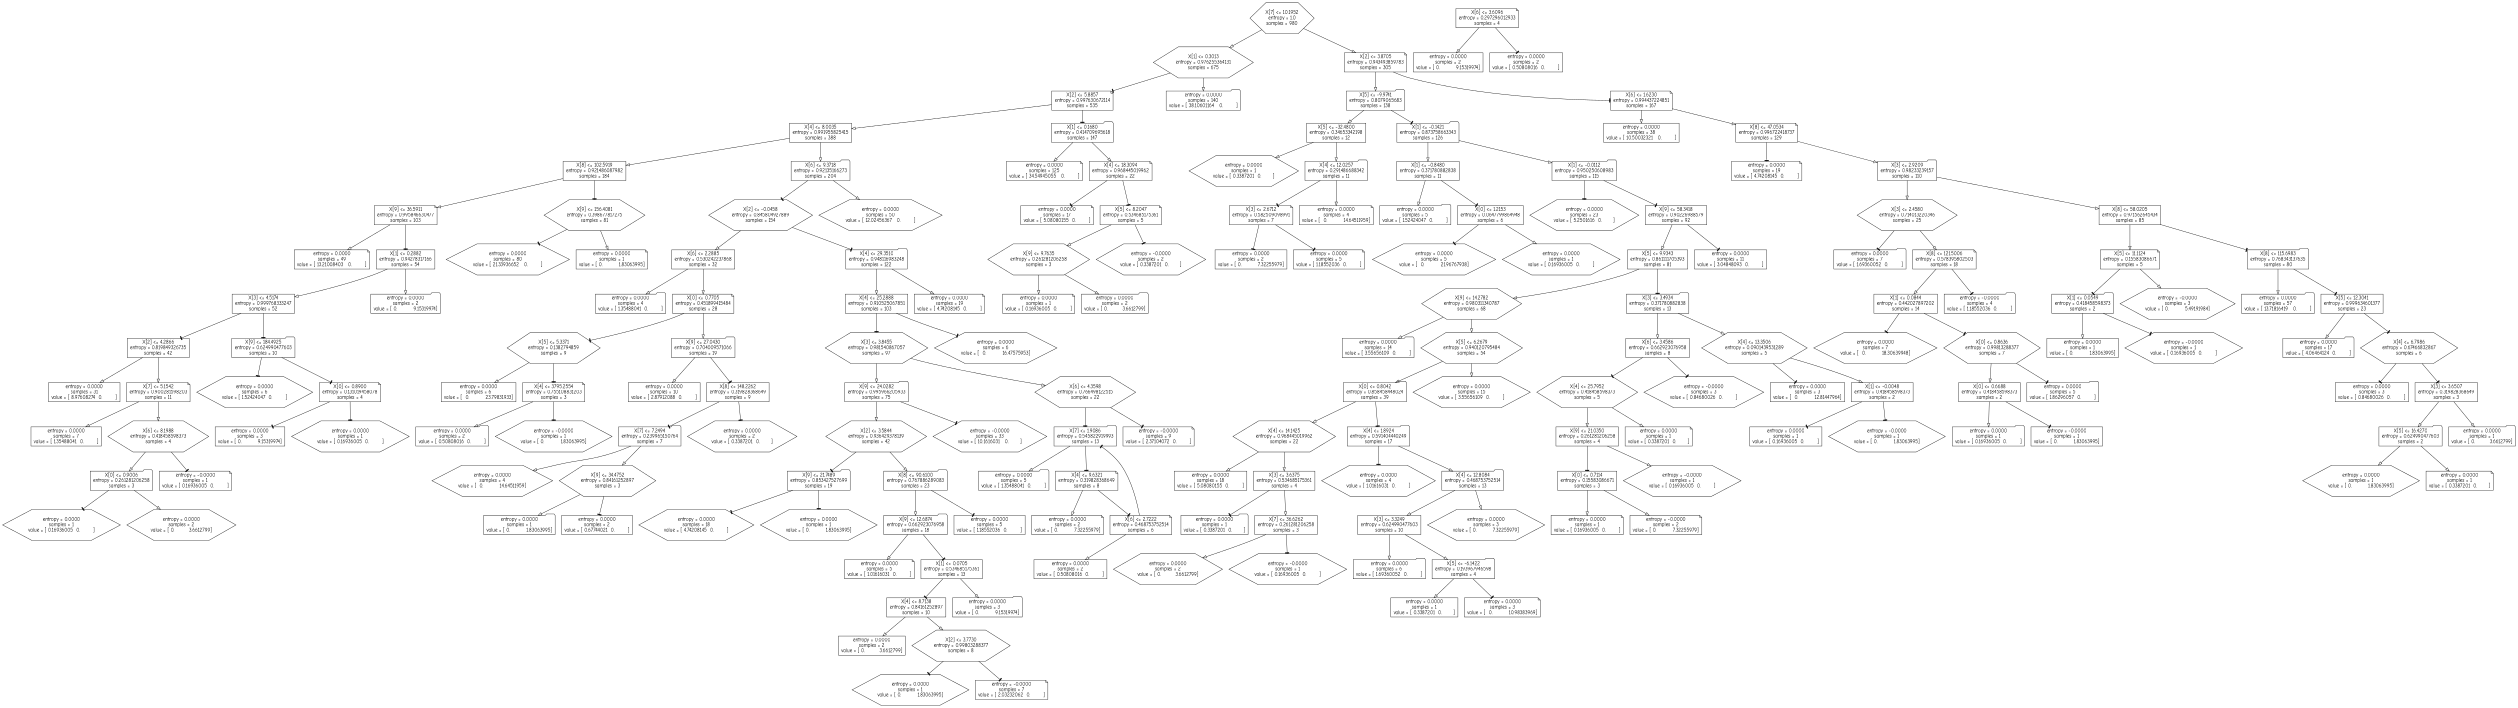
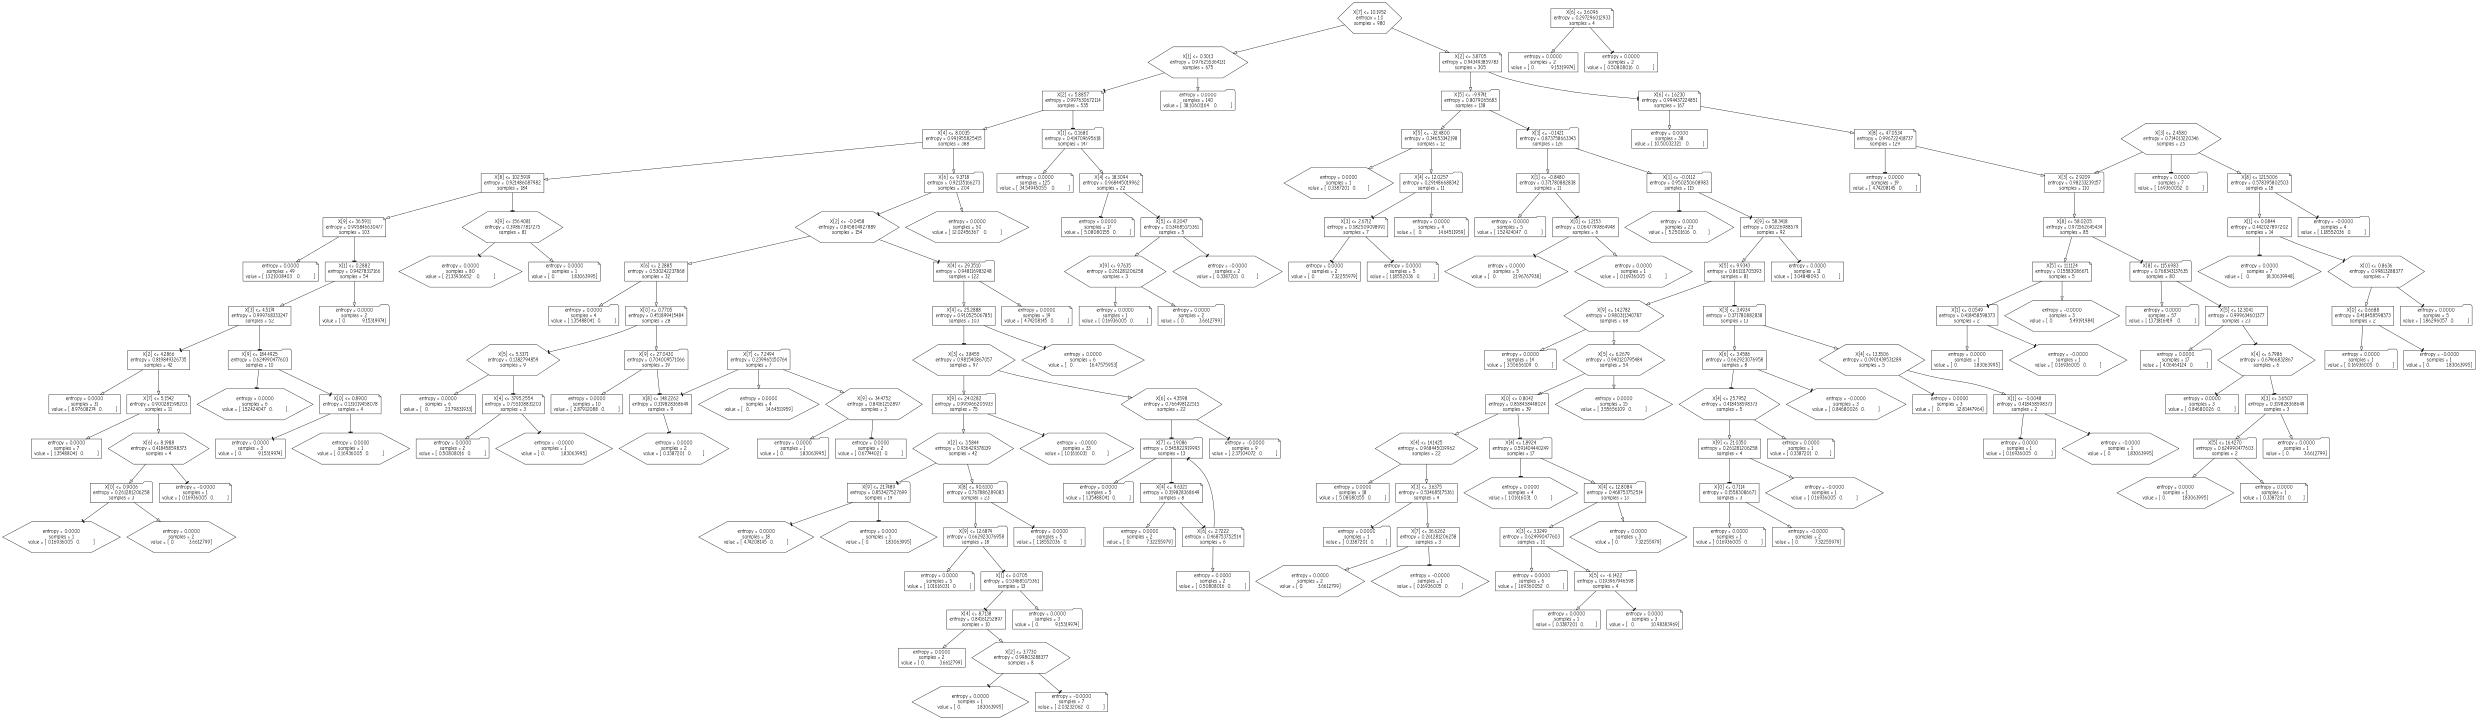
edge "X[3] <= 2.9209 entropy = 0.98233239157 samples = 110" -> "X[3] <= 2.4580 entropy = 0.714013220346 samples = 25": reversed
edge "X[8] <= 148.2262 entropy = 0.319828368649 samples = 9" -> "X[7] <= 7.2494 entropy = 0.239965150764 samples = 7": reversed
